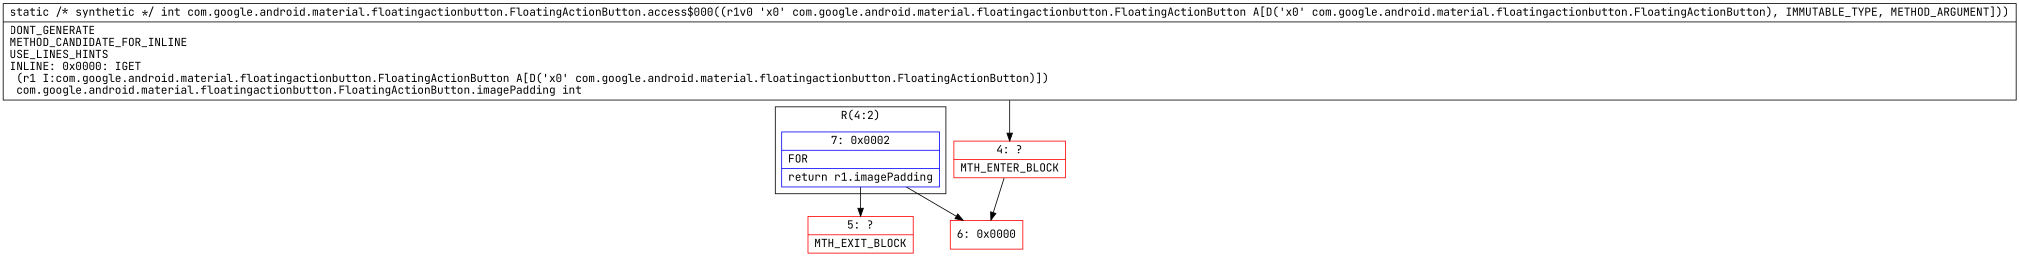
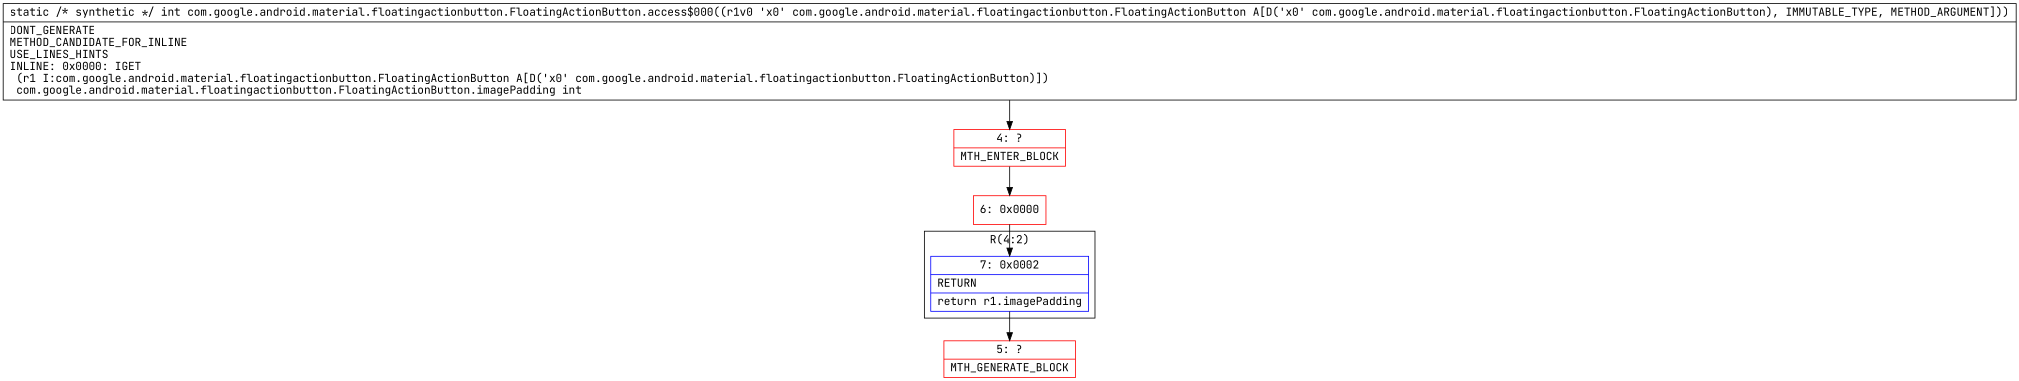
node "7: 0x0002": text "FOR" -> "RETURN"
edge "7: 0x0002" -> "6: 0x0000": reversed
node "5: ?": text "MTH_EXIT_BLOCK" -> "MTH_GENERATE_BLOCK"
